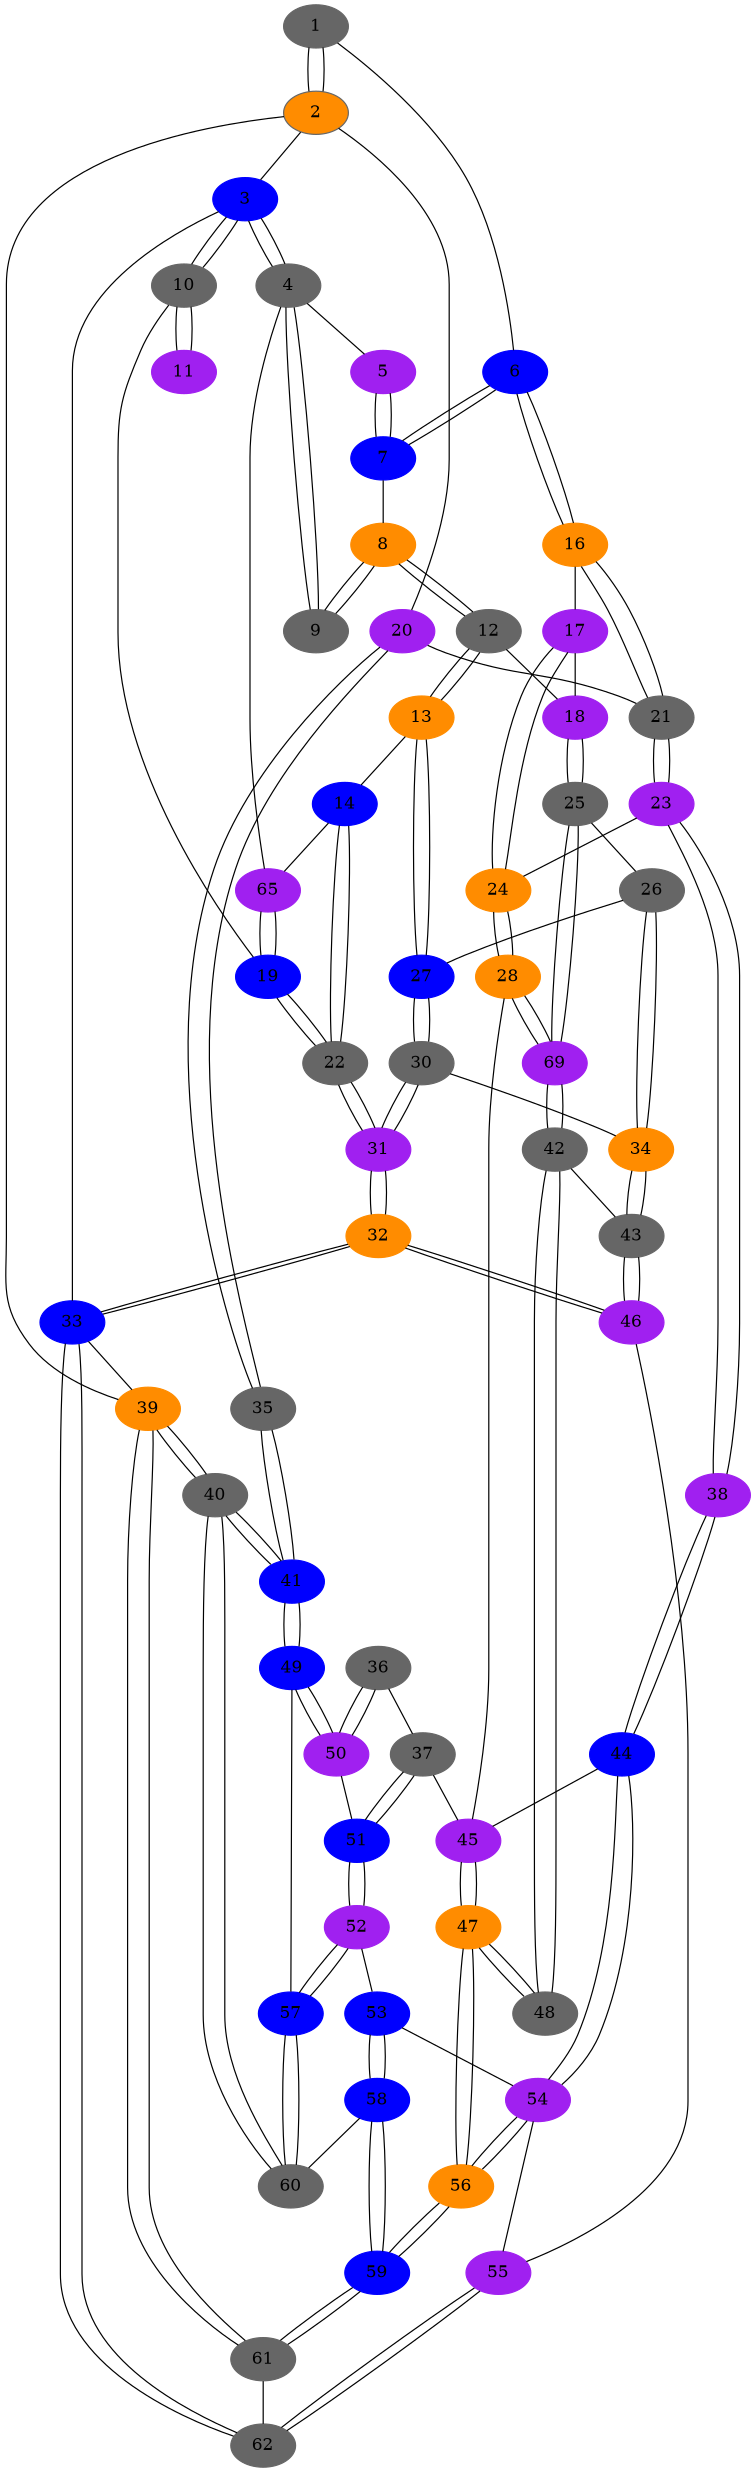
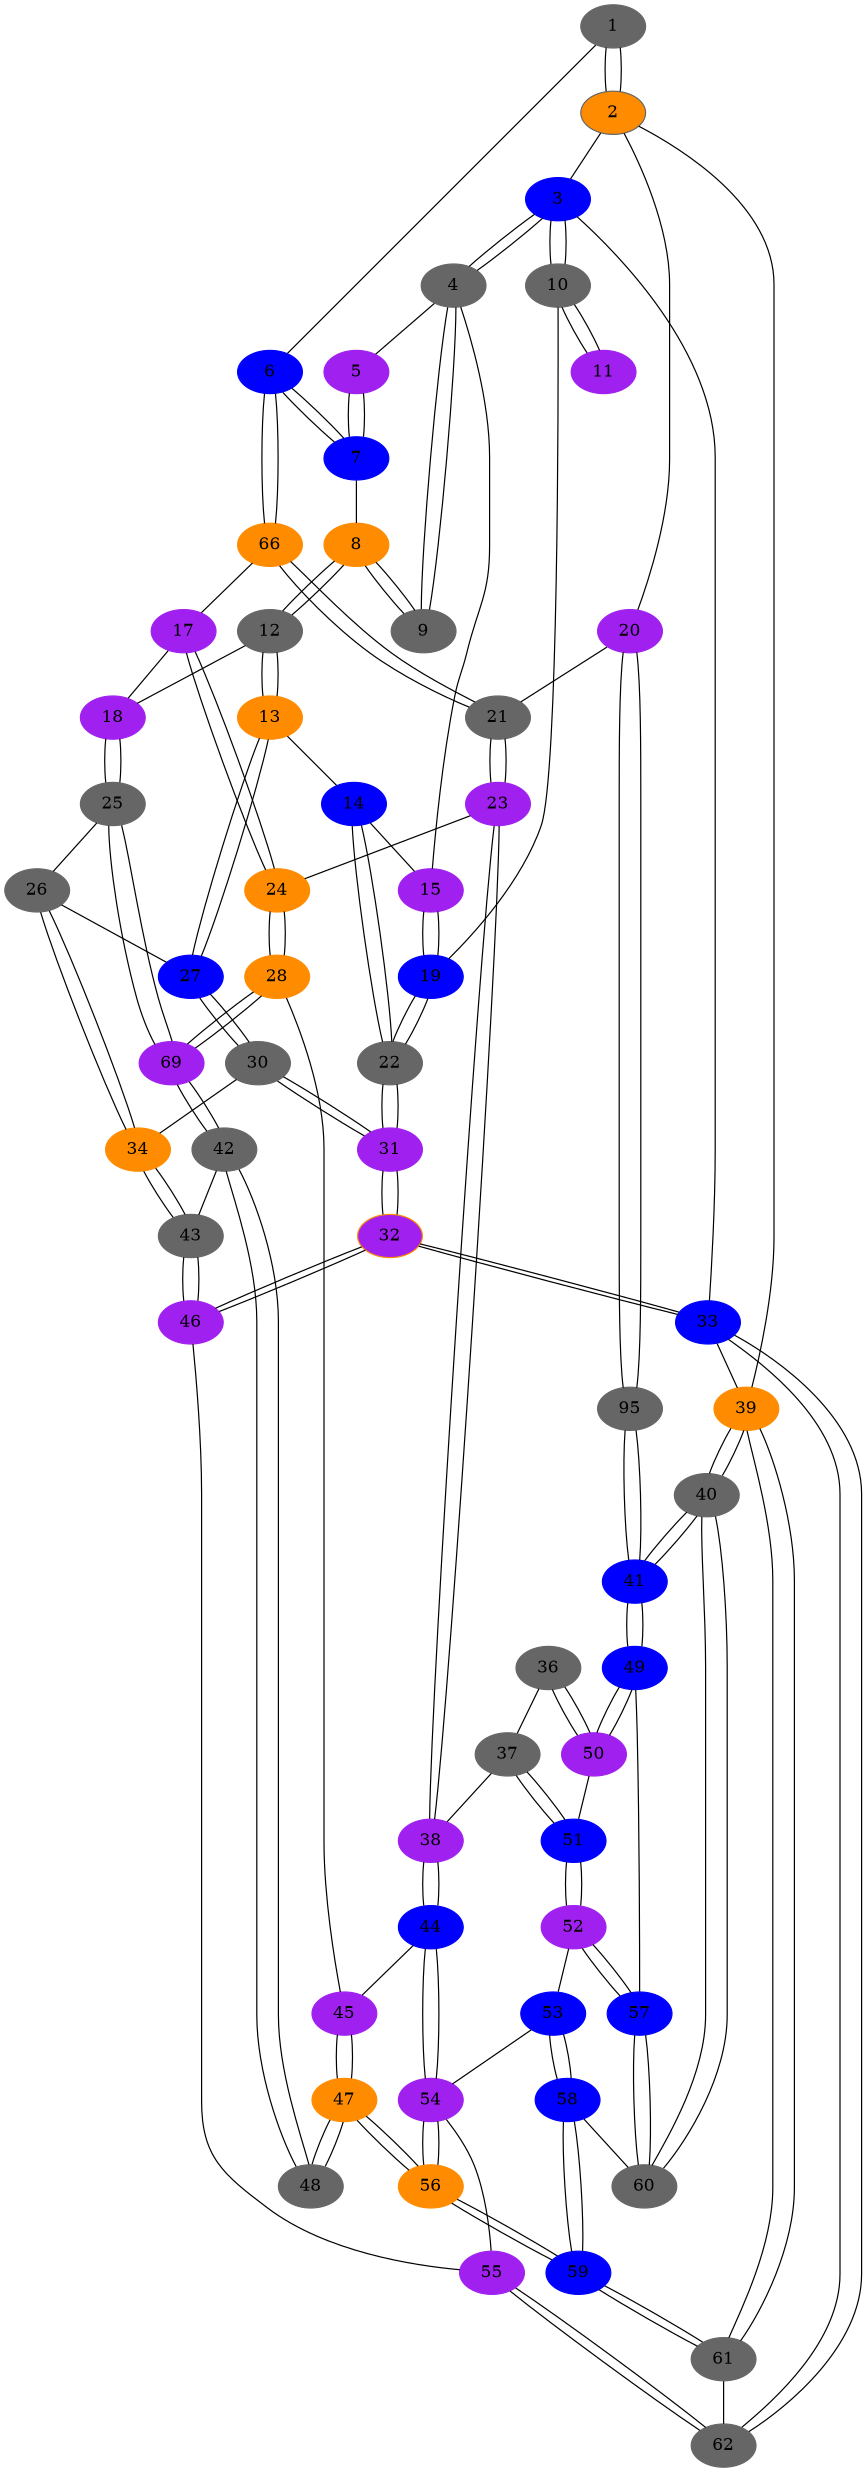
node "16": label "16" -> "66"
node "65": label "65" -> "15"
node "32": fillcolor darkorange -> purple
node "35": label "35" -> "95"
edge "37" -- "45": now "37" -- "38"
